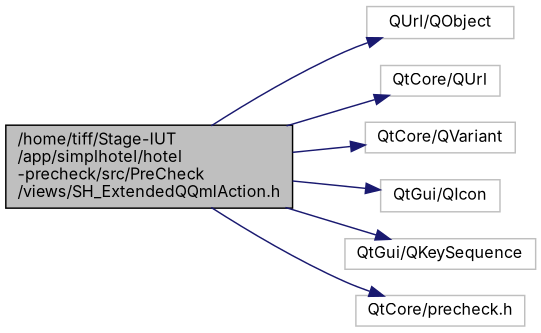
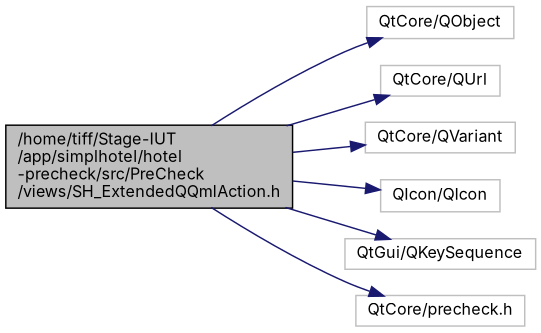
node "QUrl/QObject": label "QUrl/QObject" -> "QtCore/QObject"
node "QtGui/QIcon": label "QtGui/QIcon" -> "QIcon/QIcon"
